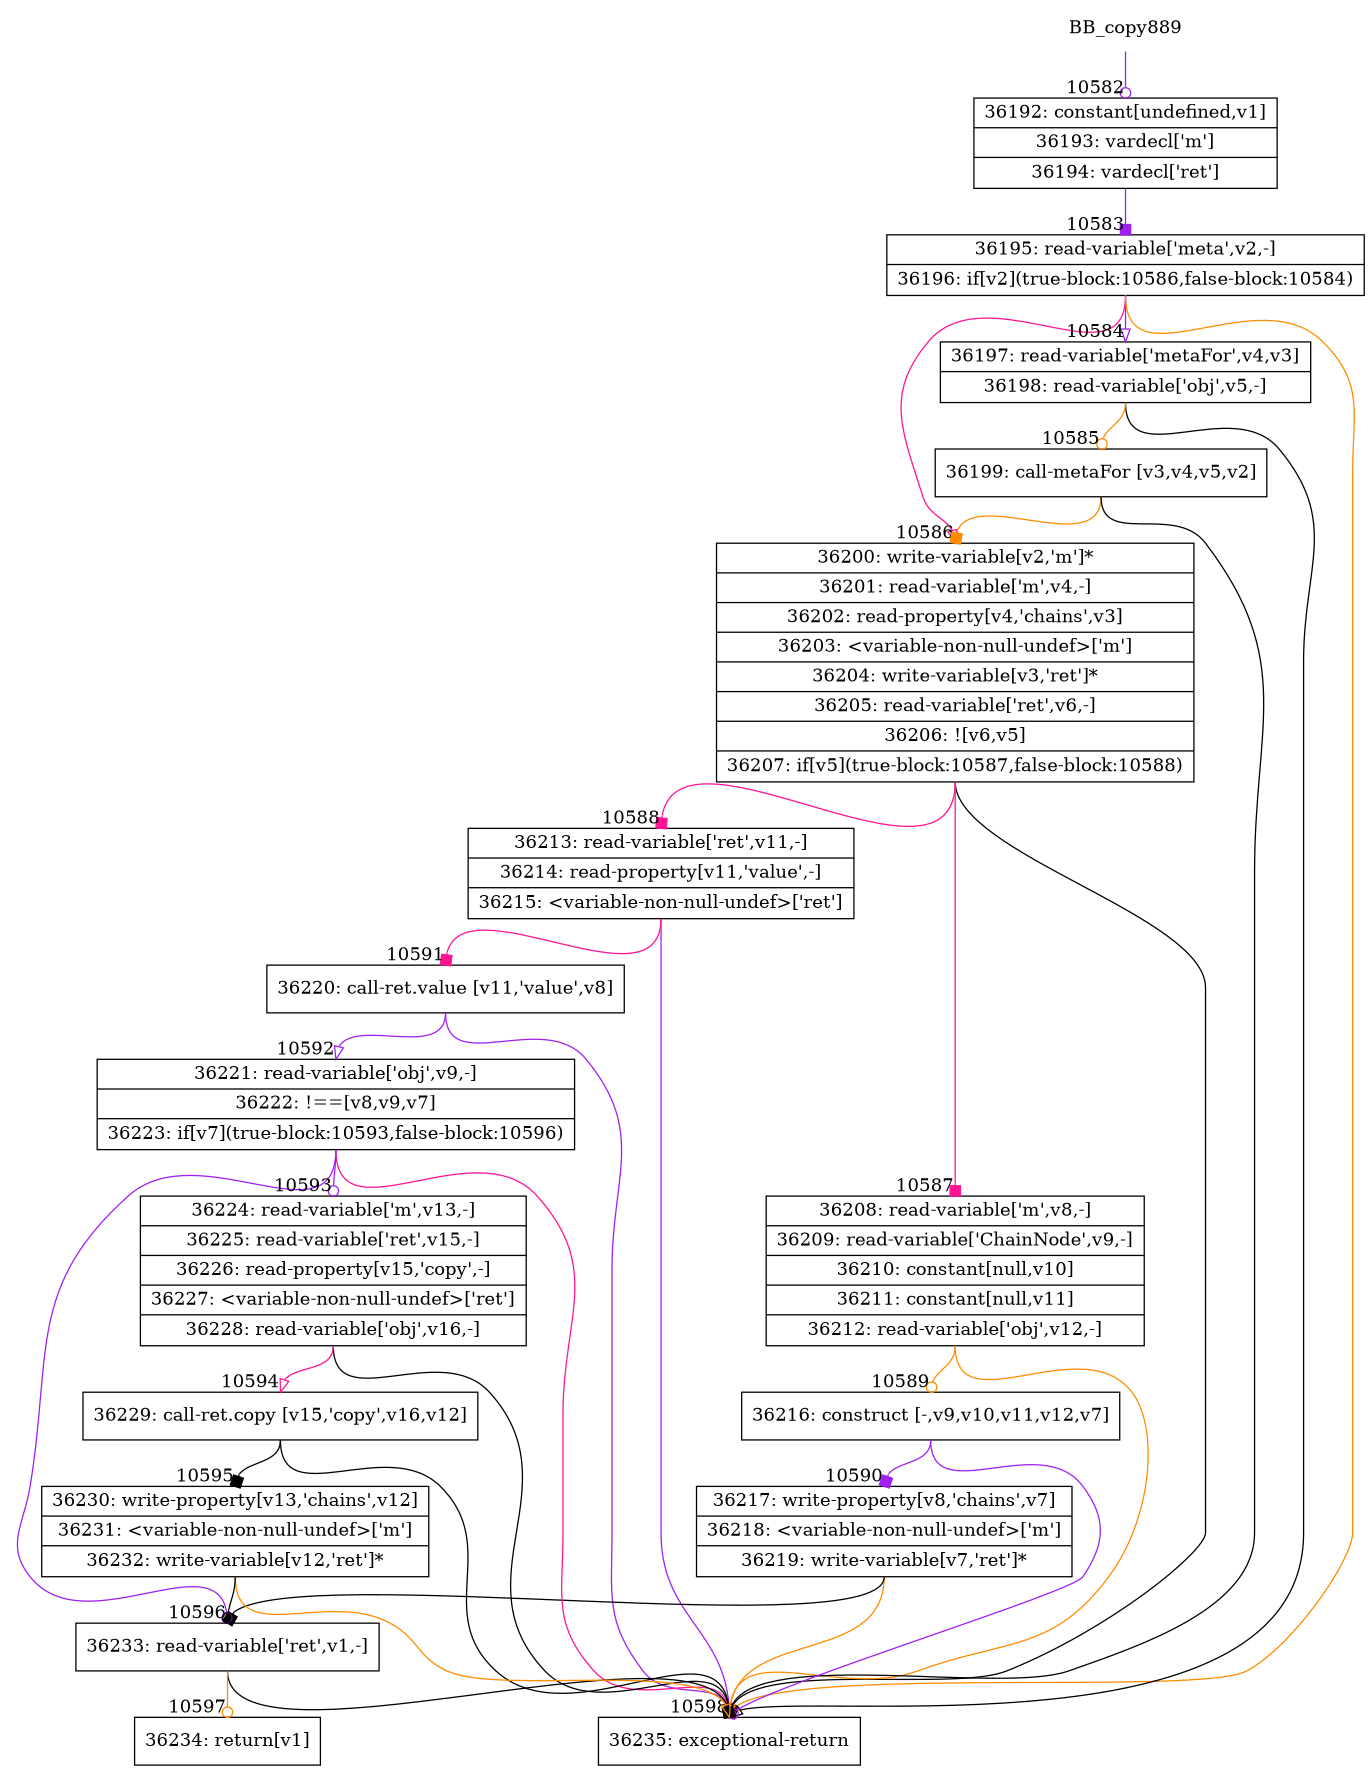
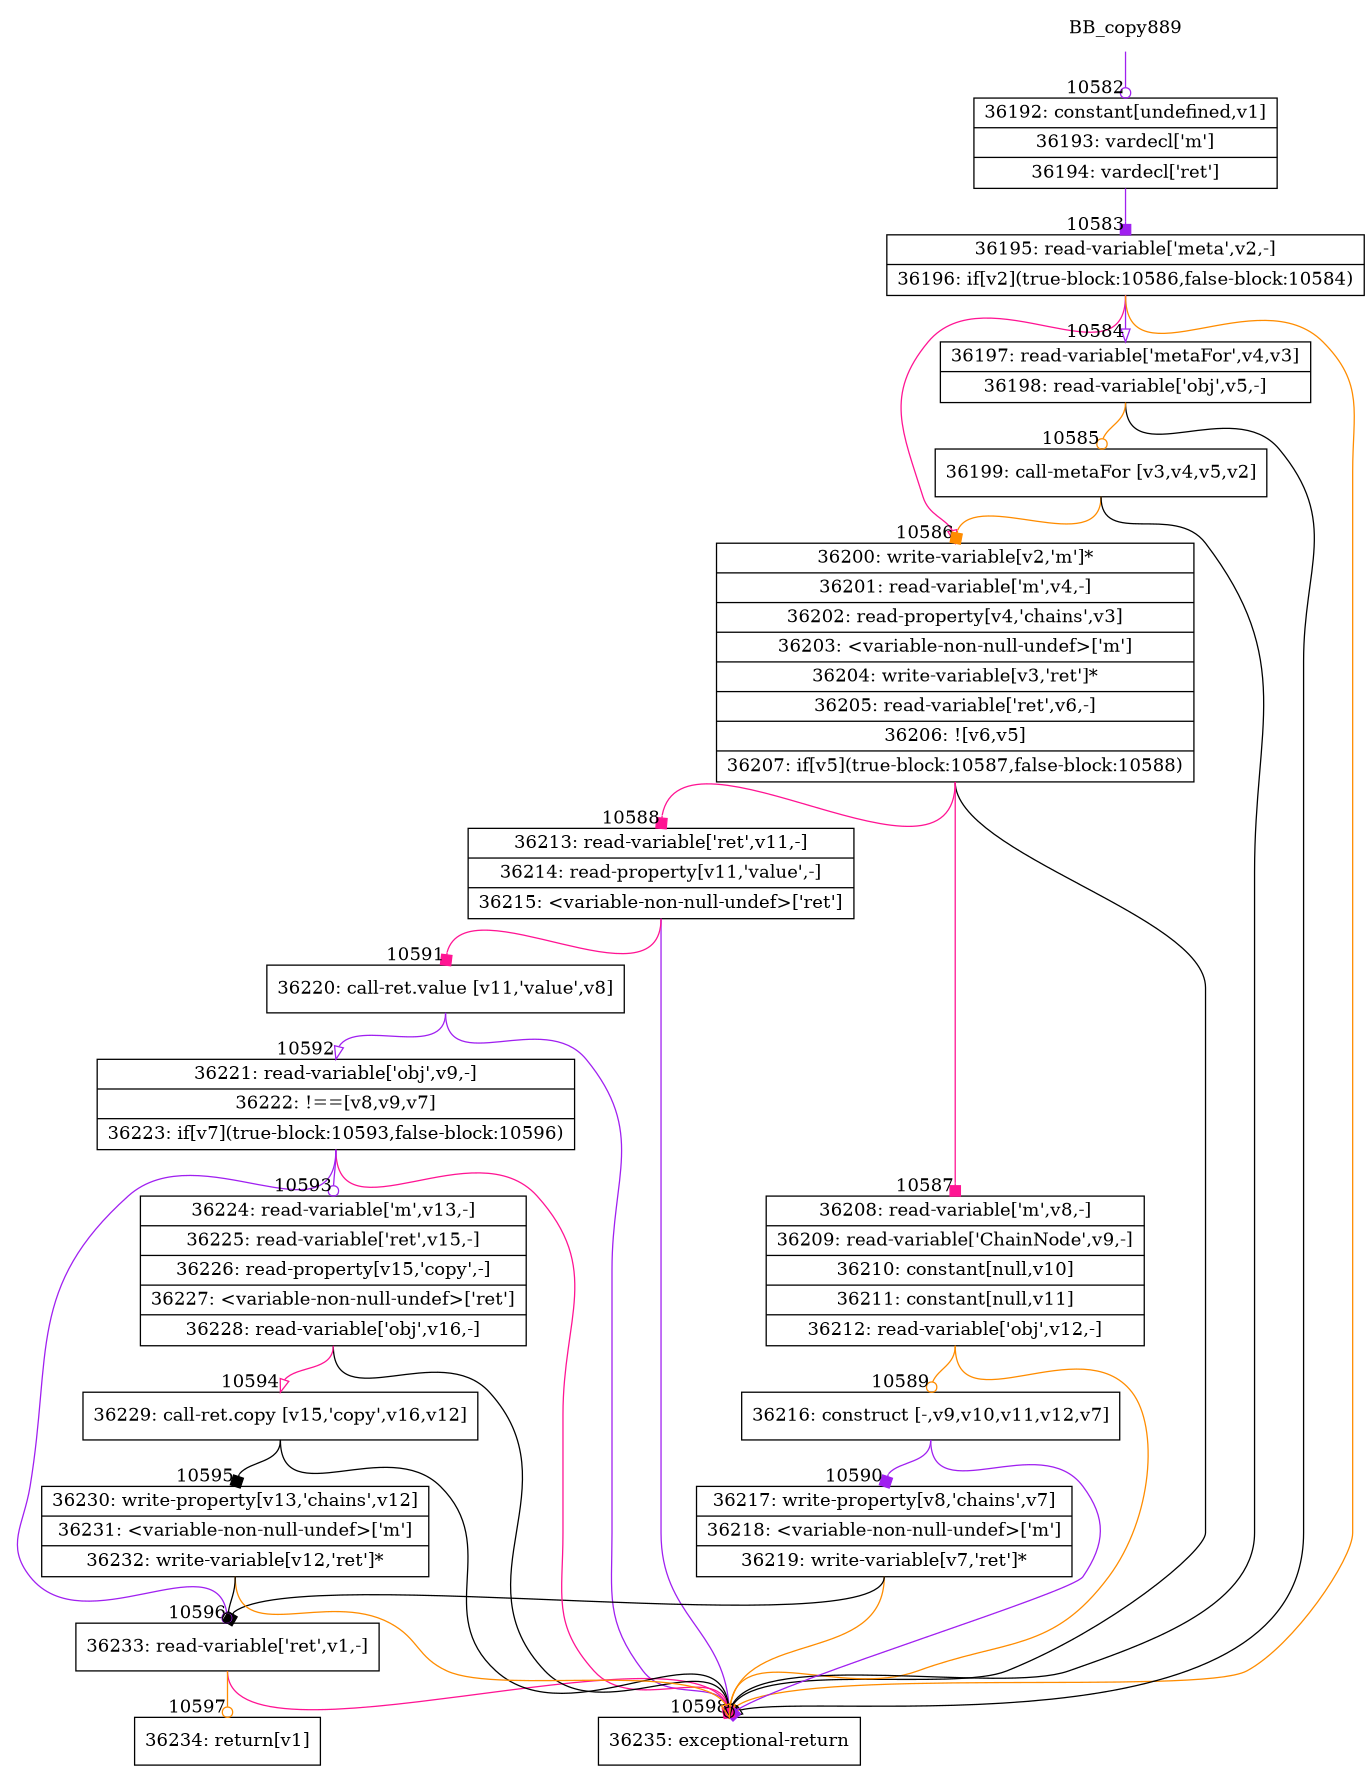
edge "36216: construct [-,v9,v10,v11,v12,v7]" -> "36235: exceptional-return": arrowhead odot -> box
edge "36233: read-variable['ret',v1,-]" -> "36235: exceptional-return": color black -> deeppink
